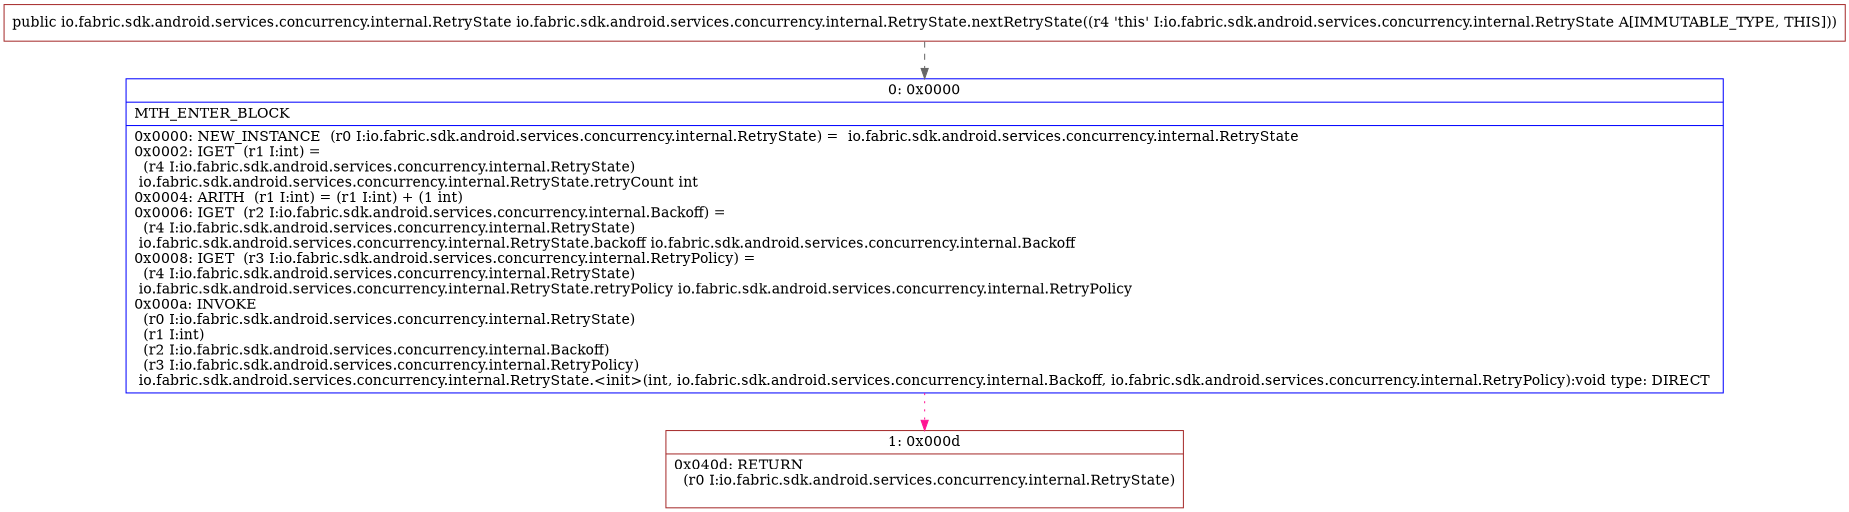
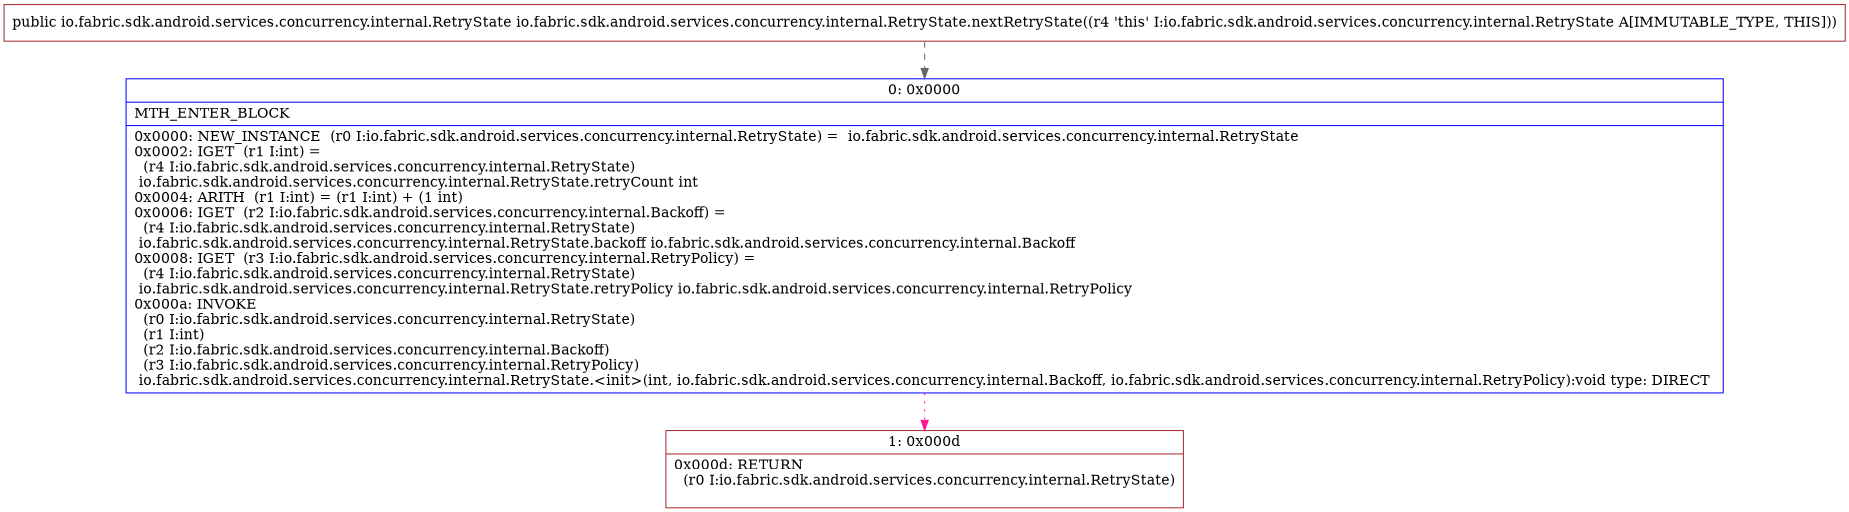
node "1: 0x000d": text "0x040d: RETURN" -> "0x000d: RETURN"
